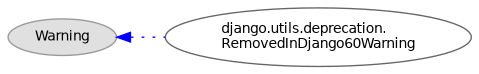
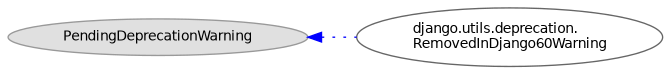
node "Warning": label "Warning" -> "PendingDeprecationWarning"
